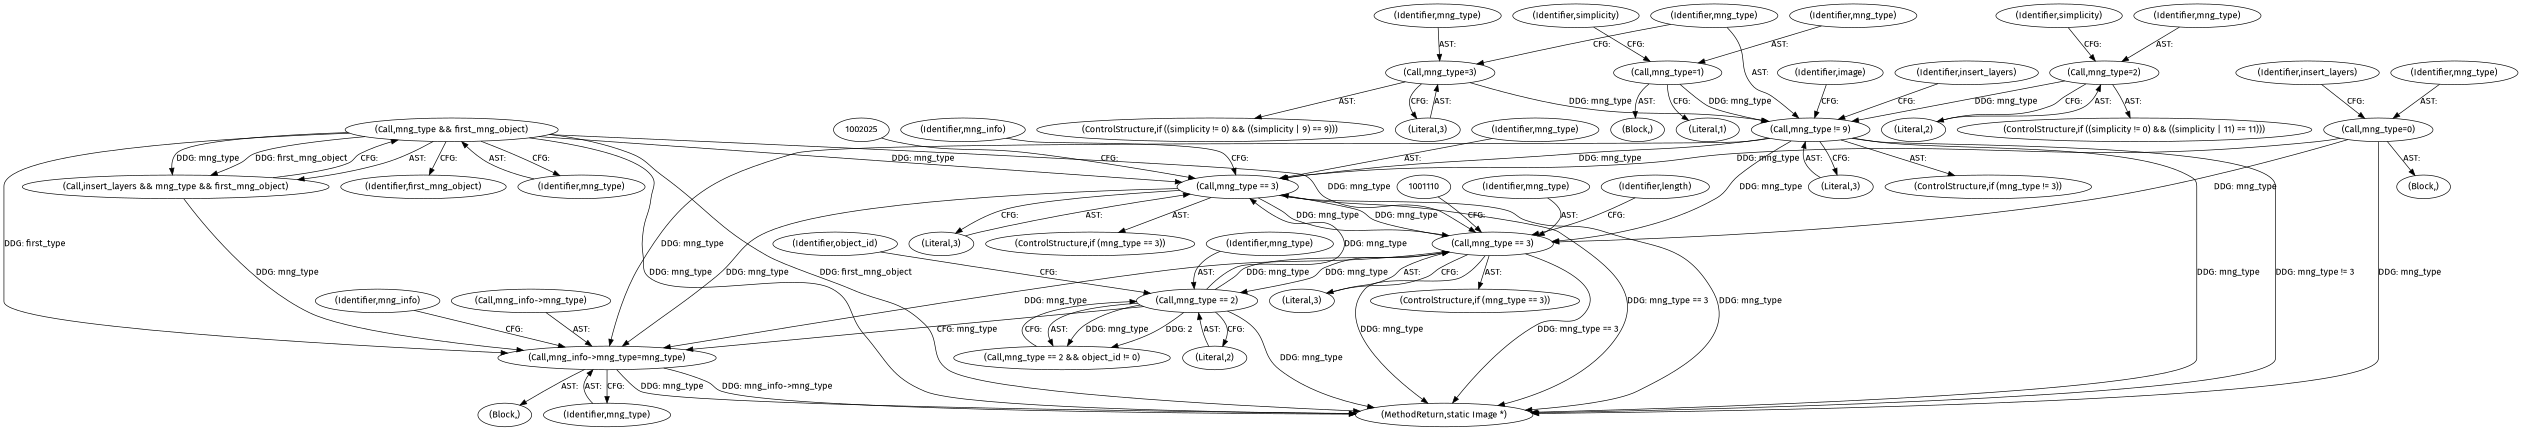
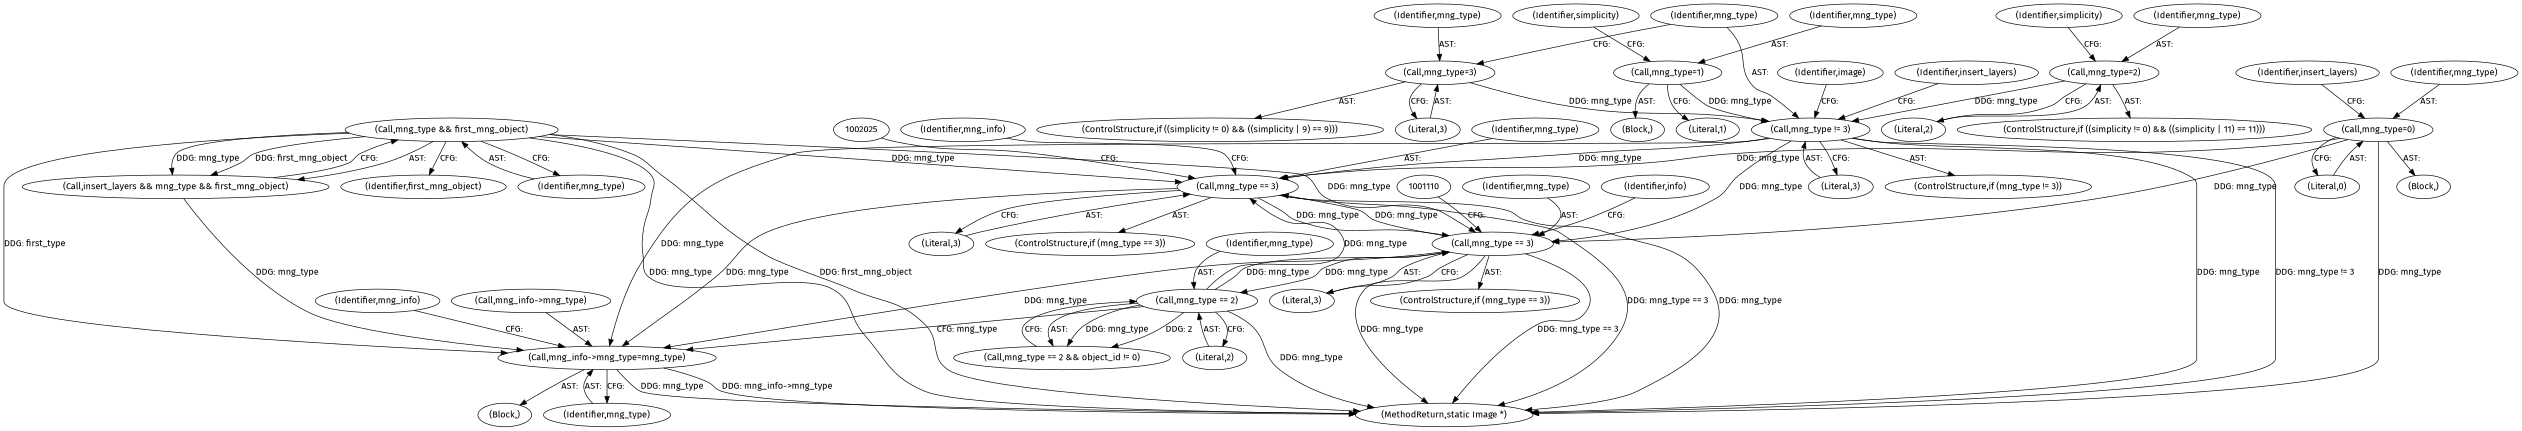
node "(Call,mng_type != 9)": label "(Call,mng_type != 9)" -> "(Call,mng_type != 3)"
node "(Identifier,length)": label "(Identifier,length)" -> "(Identifier,info)"
node "(Literal,0)": added
node "(Identifier,object_id)": removed
